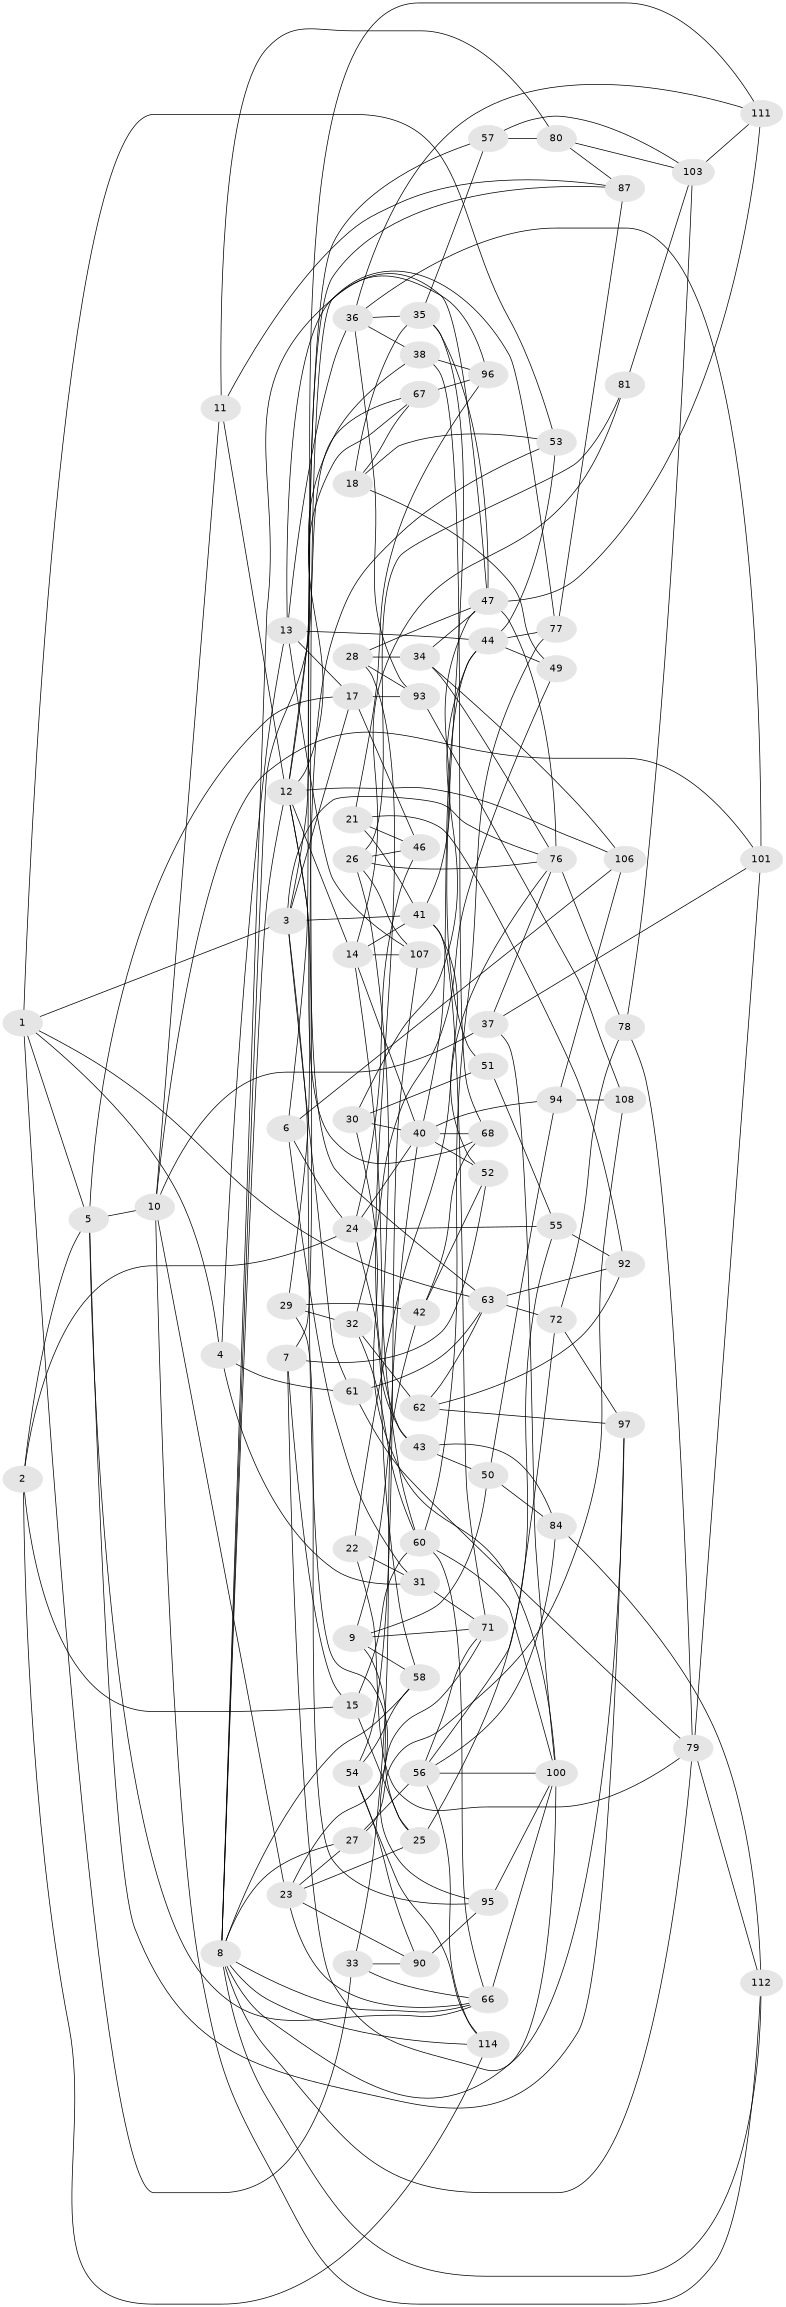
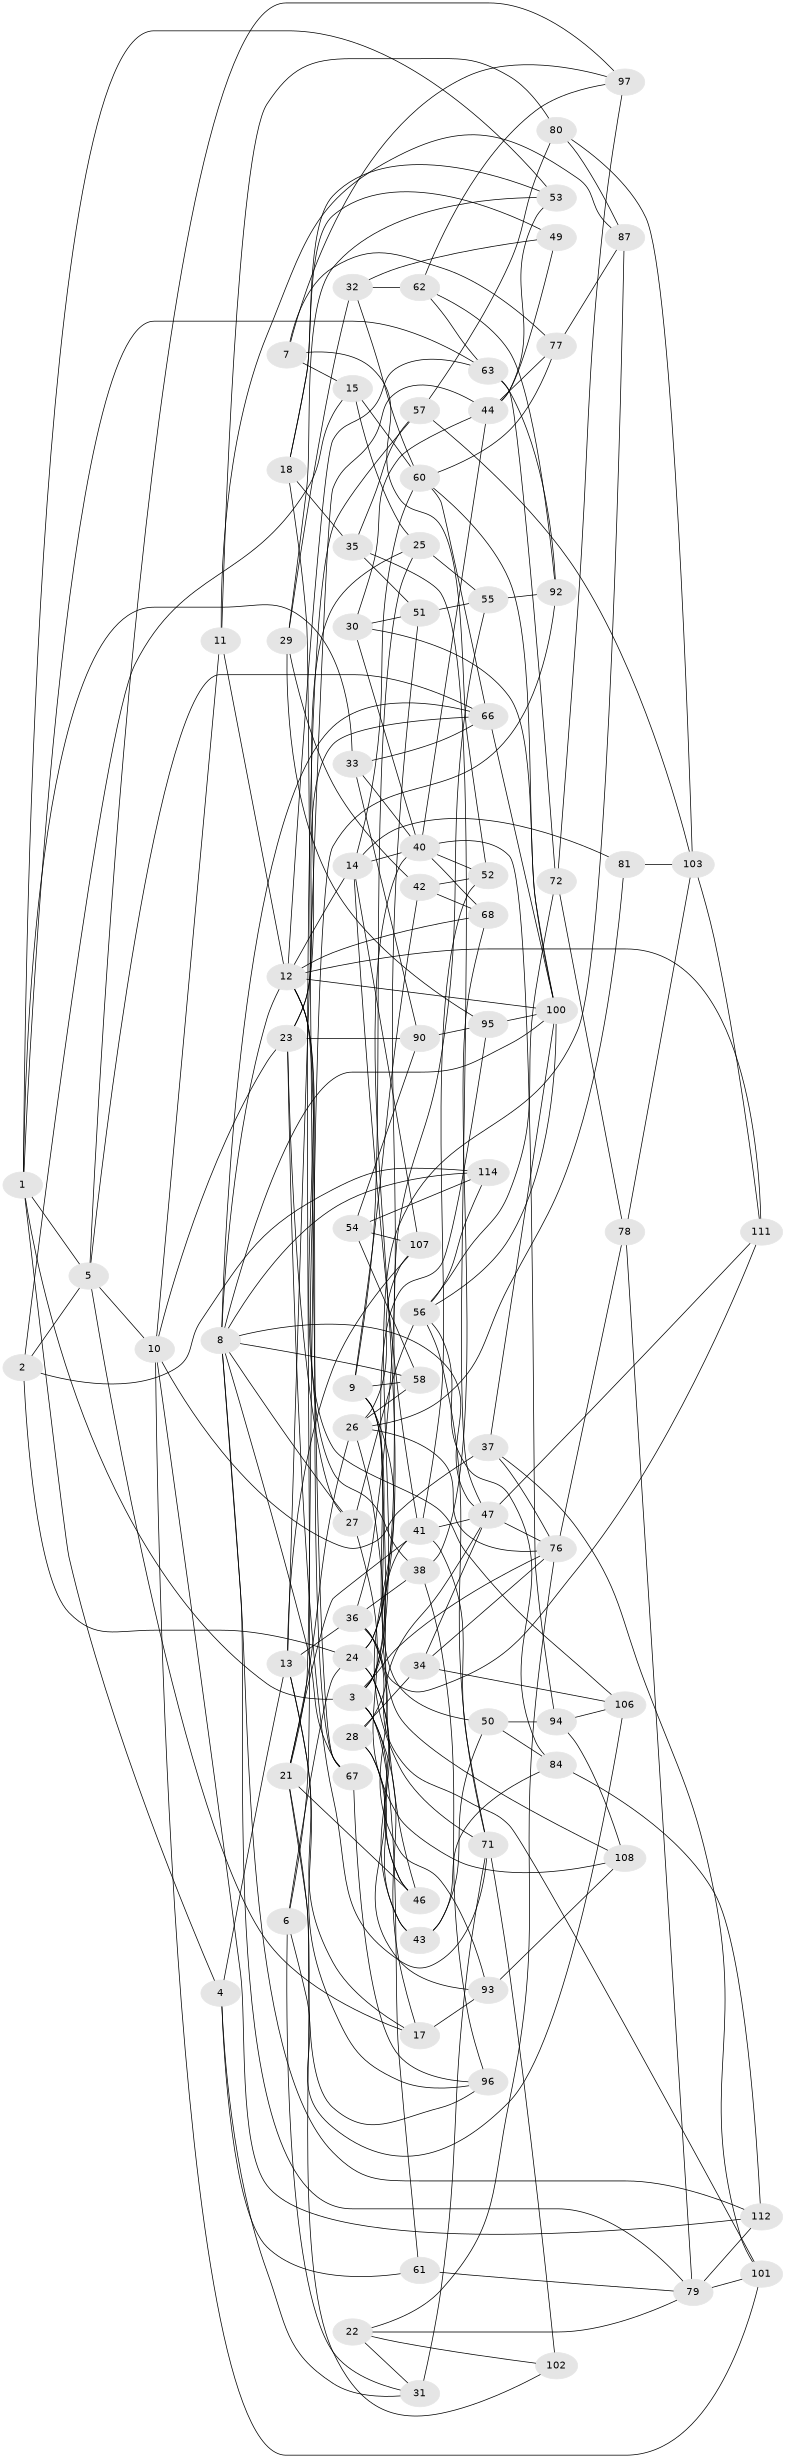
edge "35" -- "36": now "51" -- "36"
edge "17" -- "46": now "3" -- "46"
edge "12" -- "100": added
edge "63" -- "61": removed
edge "26" -- "21": added
edge "9" -- "108": added
node "102": added
